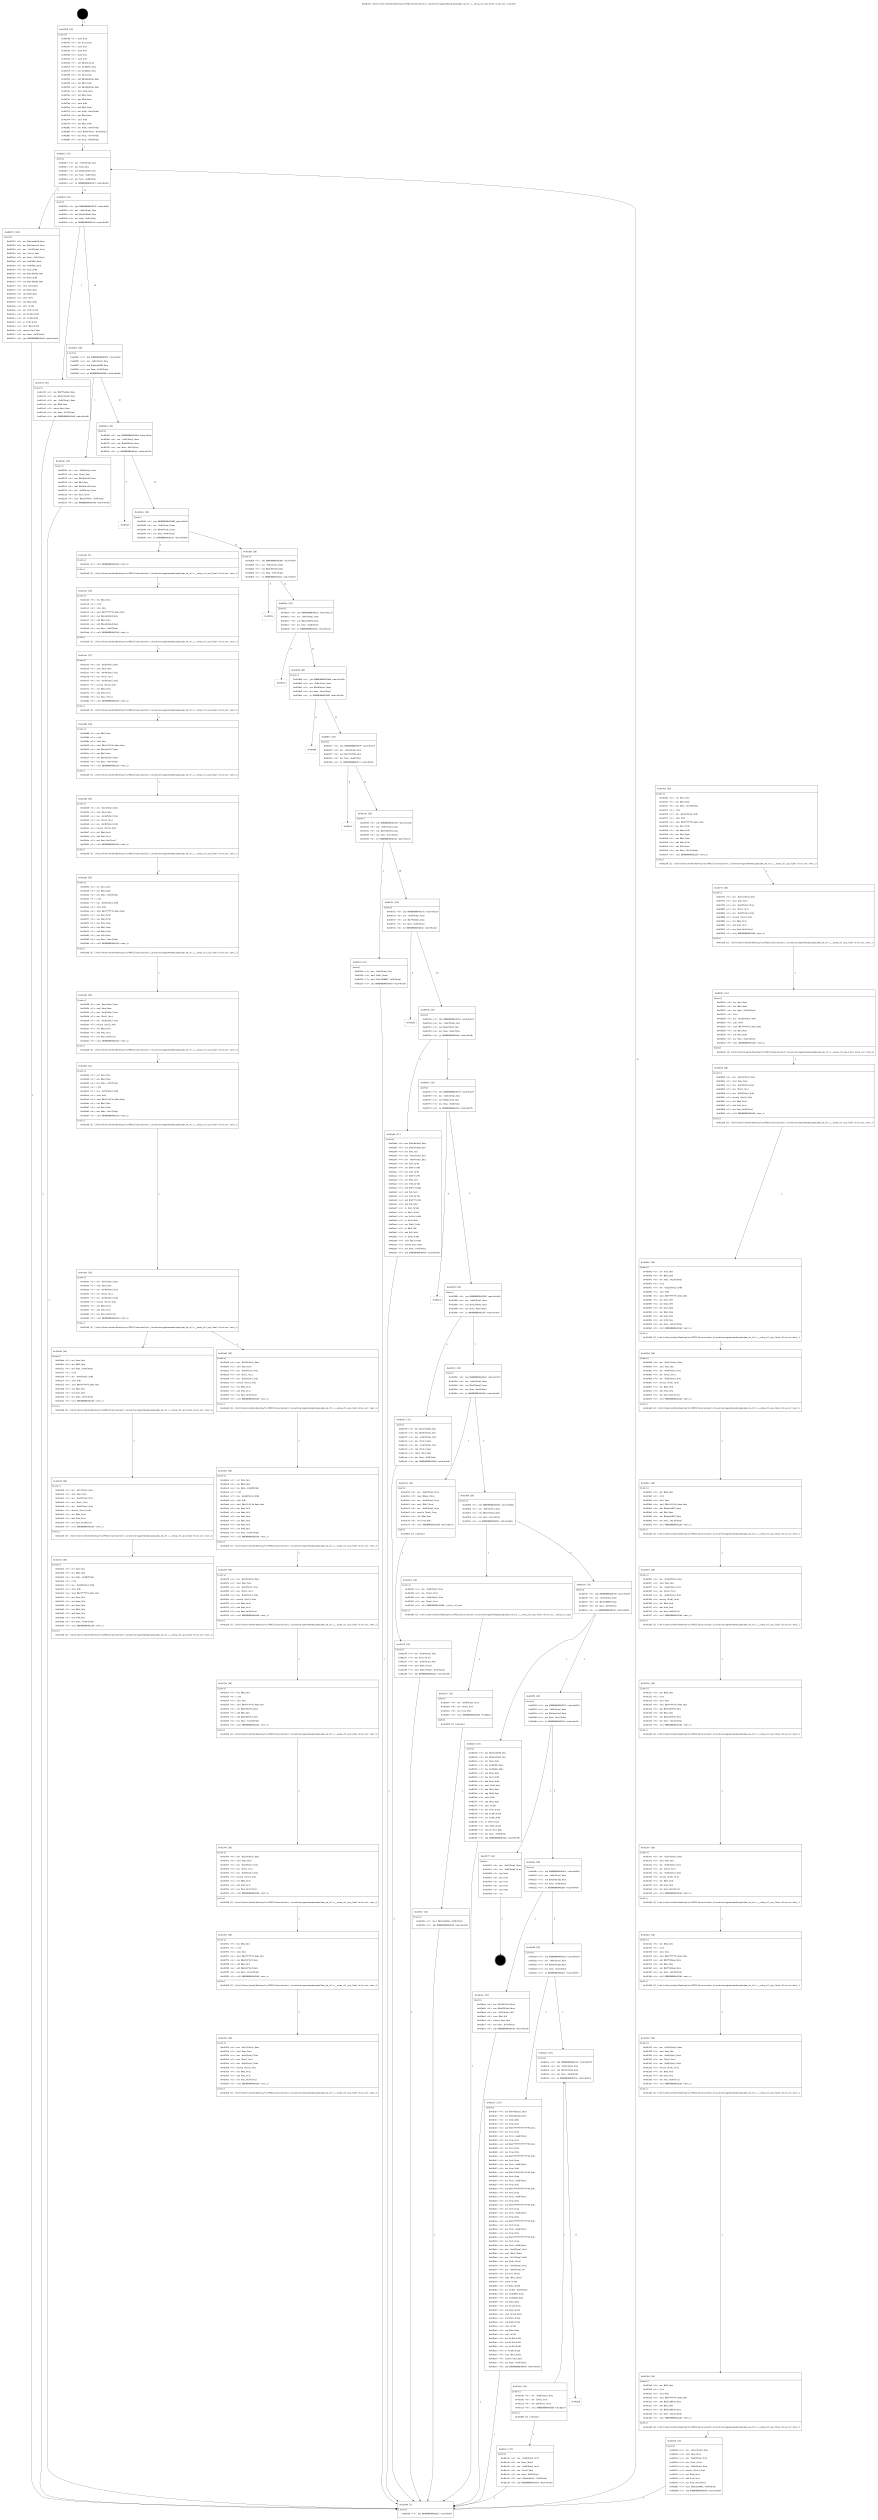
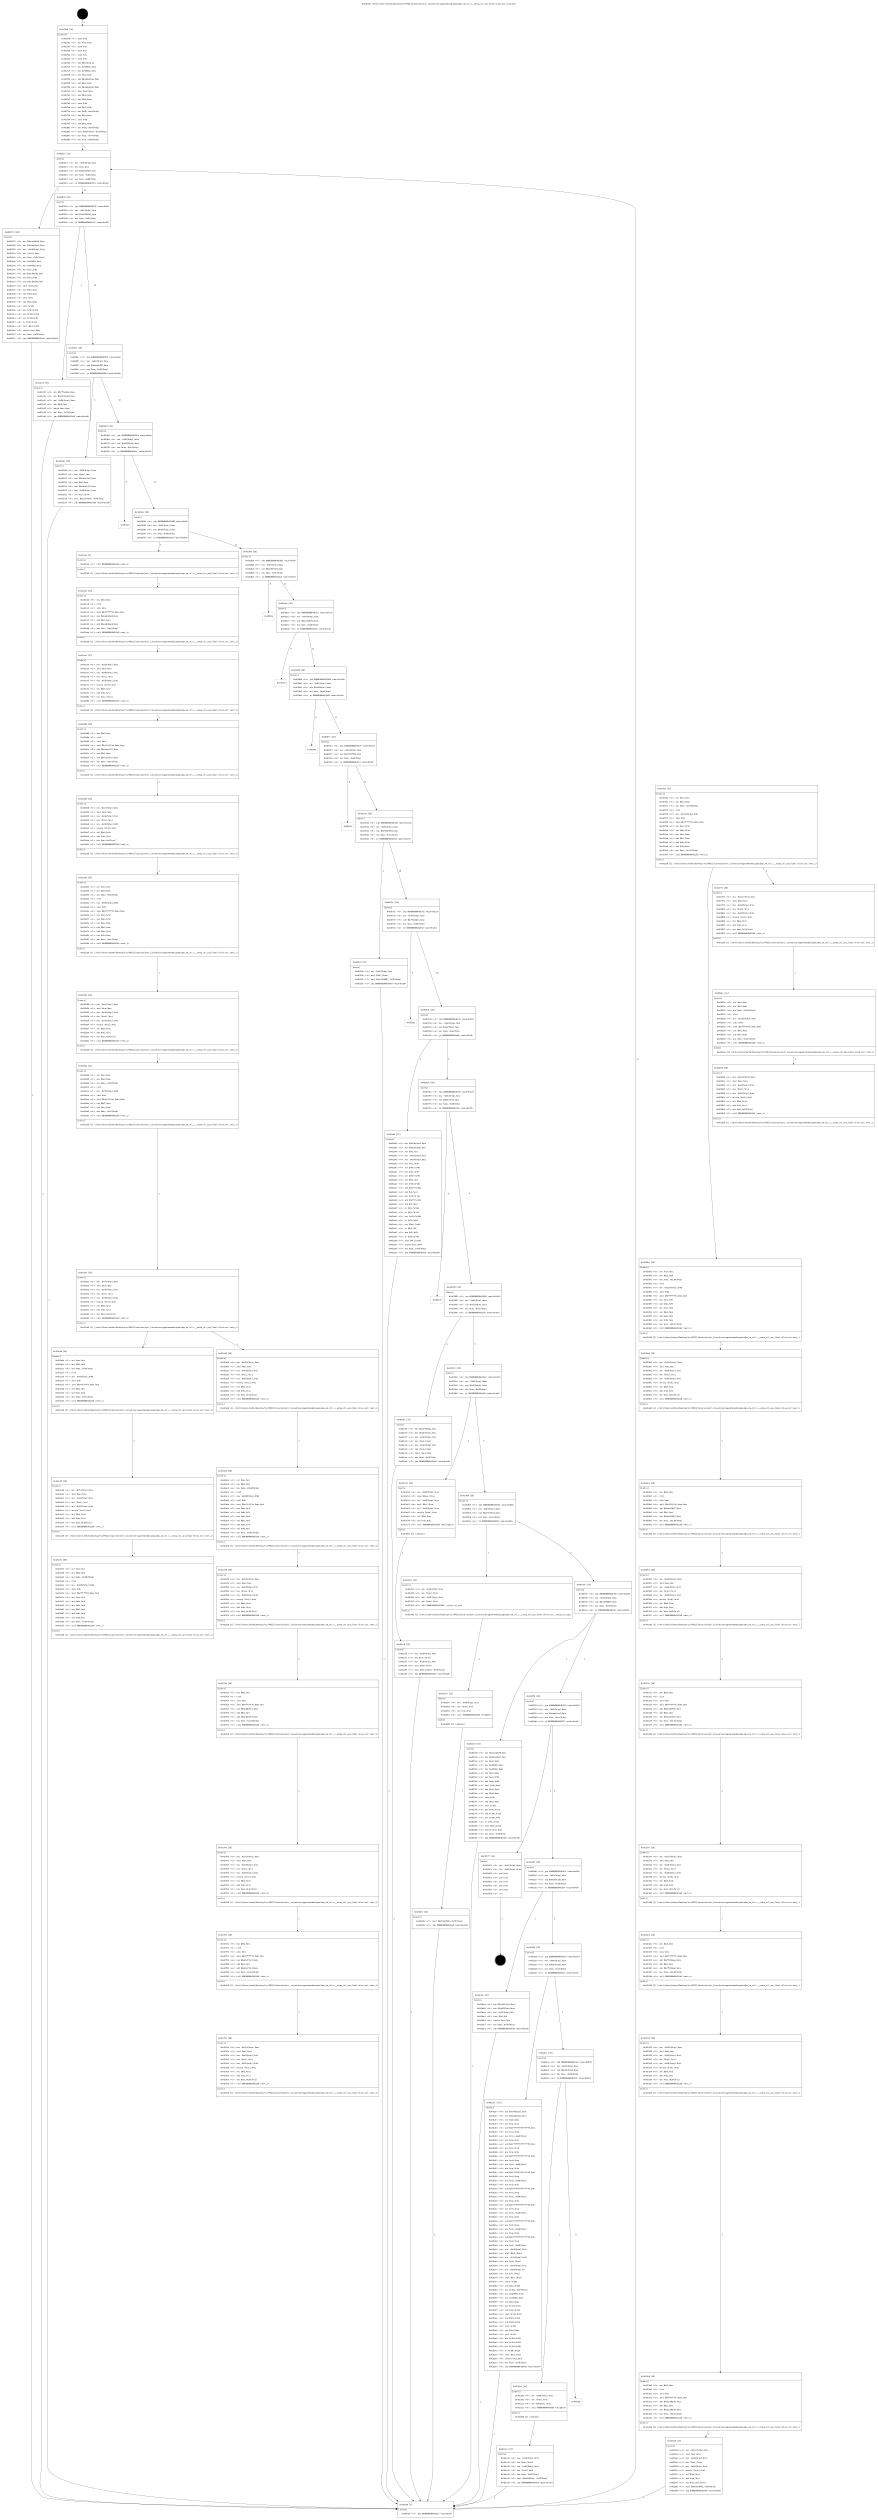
edge "0x402048 [38]" -> "0x40206e [58]": now "0x401fba [58]" -> "0x40206e [58]"
edge "0x401c0a [16]" -> "0x401a44 [28]": reversed
